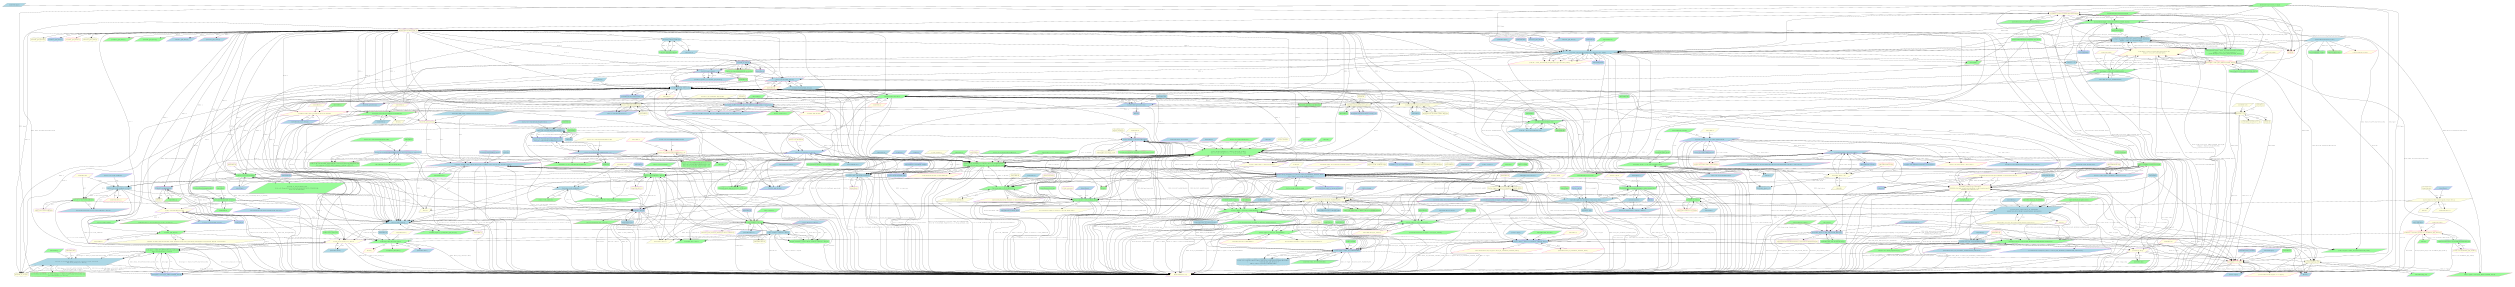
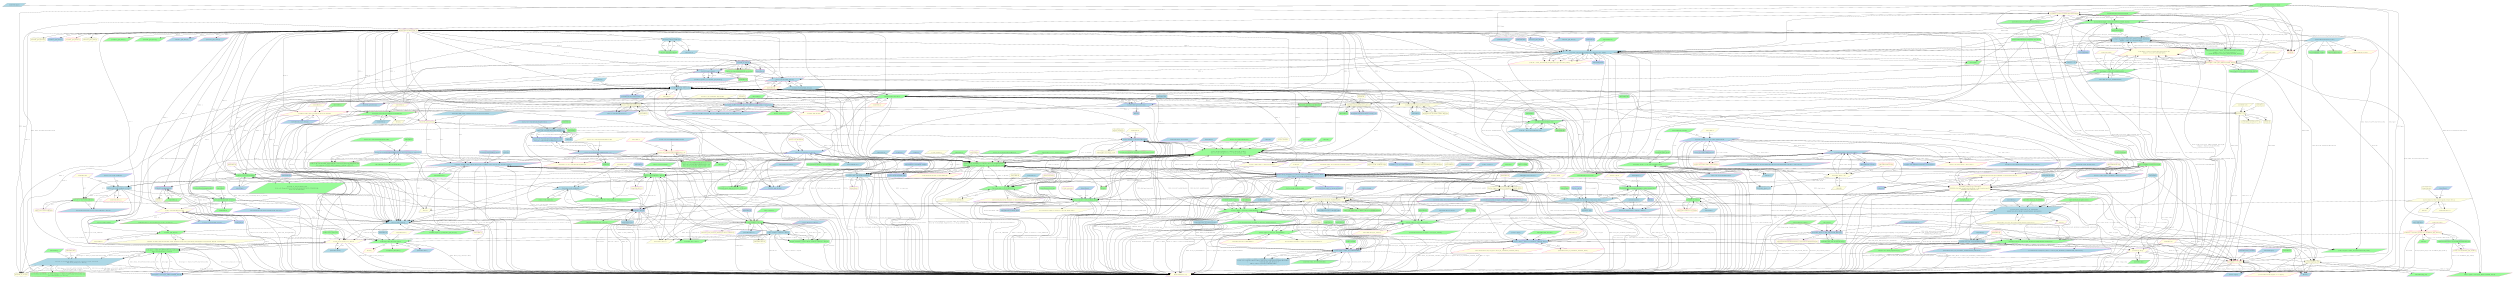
node "(Call,dest = s->d1->handshake_fragment)": fillcolor palegreen -> lightyellow
